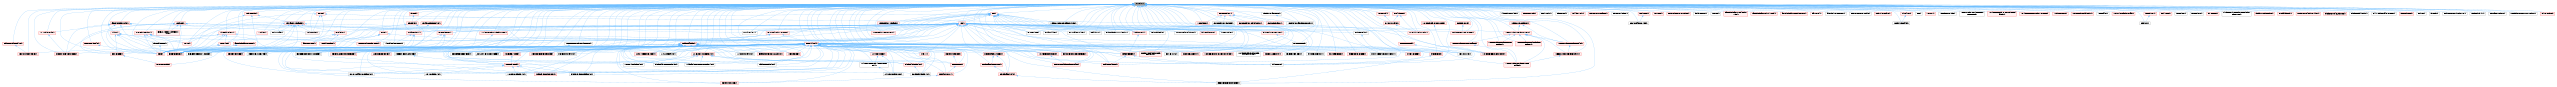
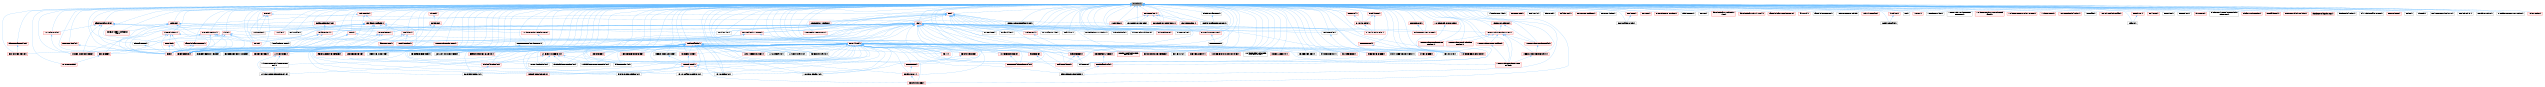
node "RenderGraphResources.h": removed
node "AnimCompress_Map.h": label "AnimCompress_Map.h" -> "AnimCompress_LeastDestructive.h"
